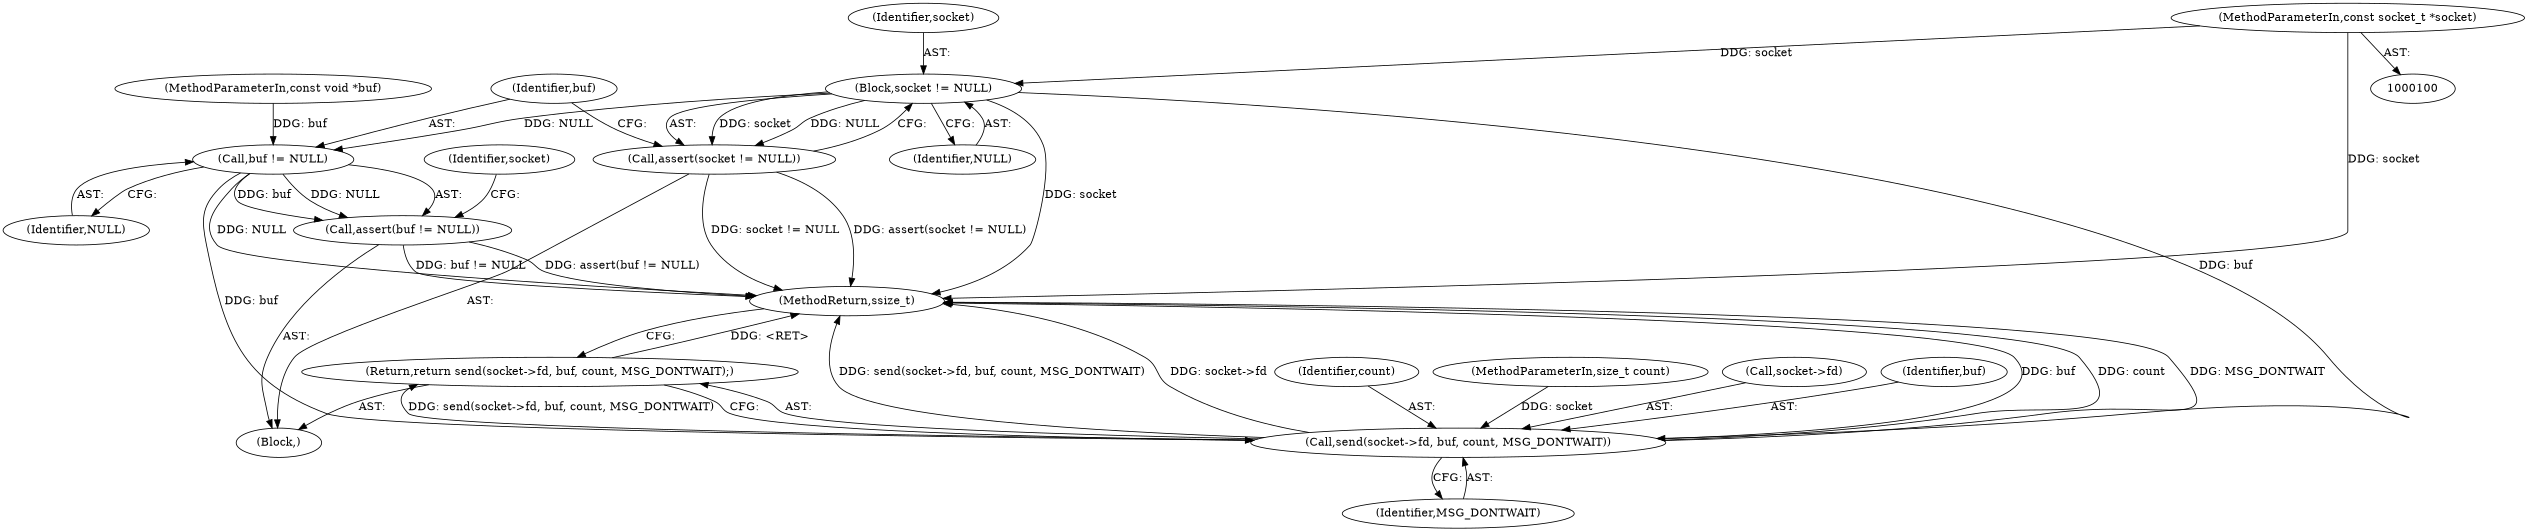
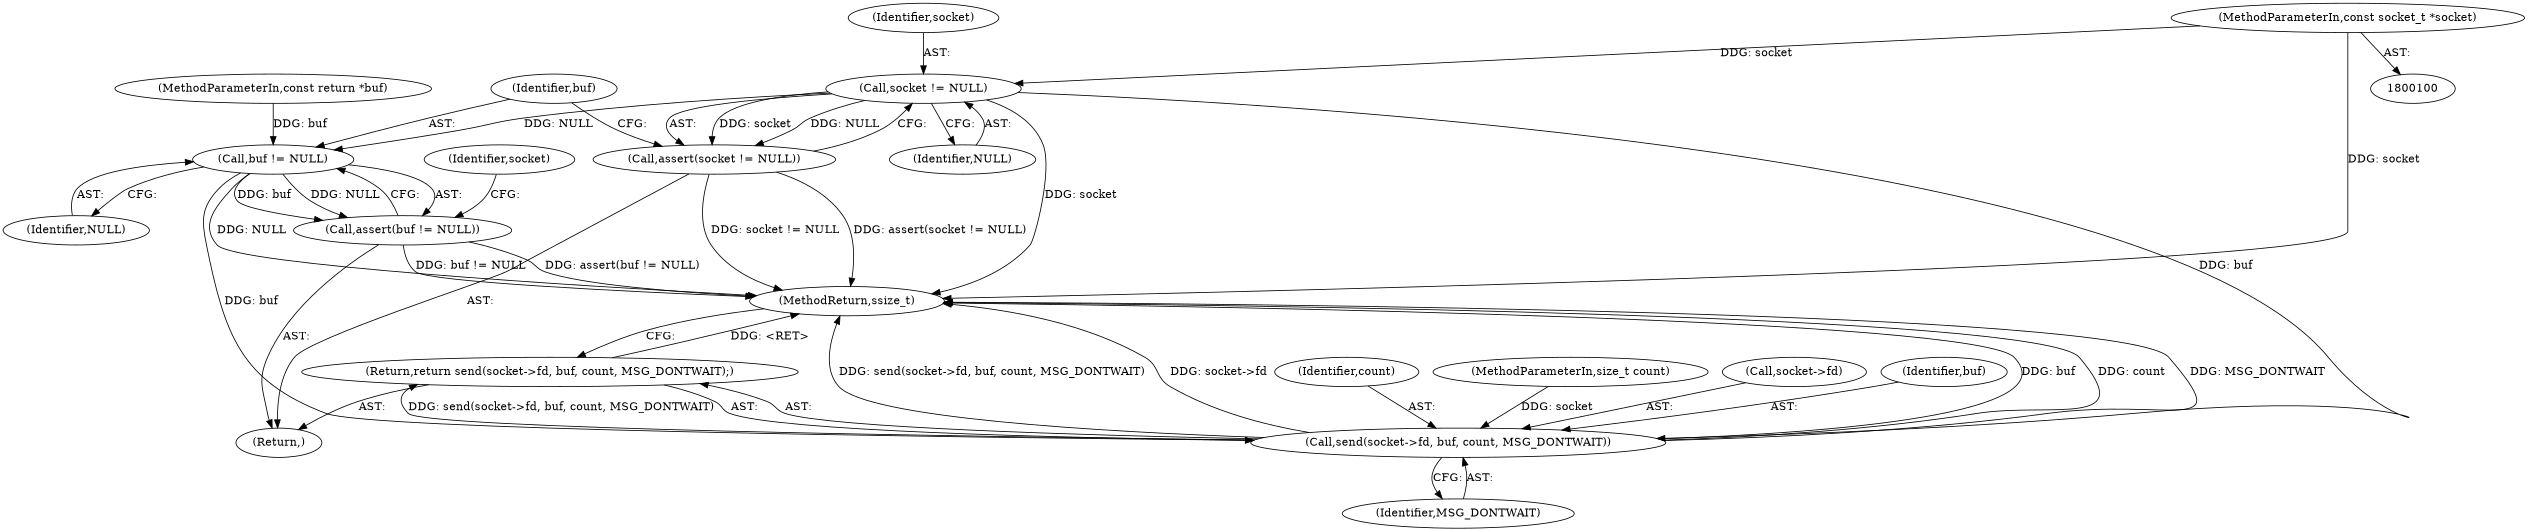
node "(MethodParameterIn,const void *buf)": label "(MethodParameterIn,const void *buf)" -> "(MethodParameterIn,const return *buf)"
node "(Block,socket != NULL)": label "(Block,socket != NULL)" -> "(Call,socket != NULL)"
node "1000100": label "1000100" -> "1800100"
edge "(Call,assert(buf != NULL))" -> "(Call,buf != NULL)": added, label "CFG:"
edge "(Return,return send(socket->fd, buf, count, MSG_DONTWAIT);)" -> "(Call,send(socket->fd, buf, count, MSG_DONTWAIT))": label "CFG: " -> "AST: "
node "(Block,)": label "(Block,)" -> "(Return,)"
